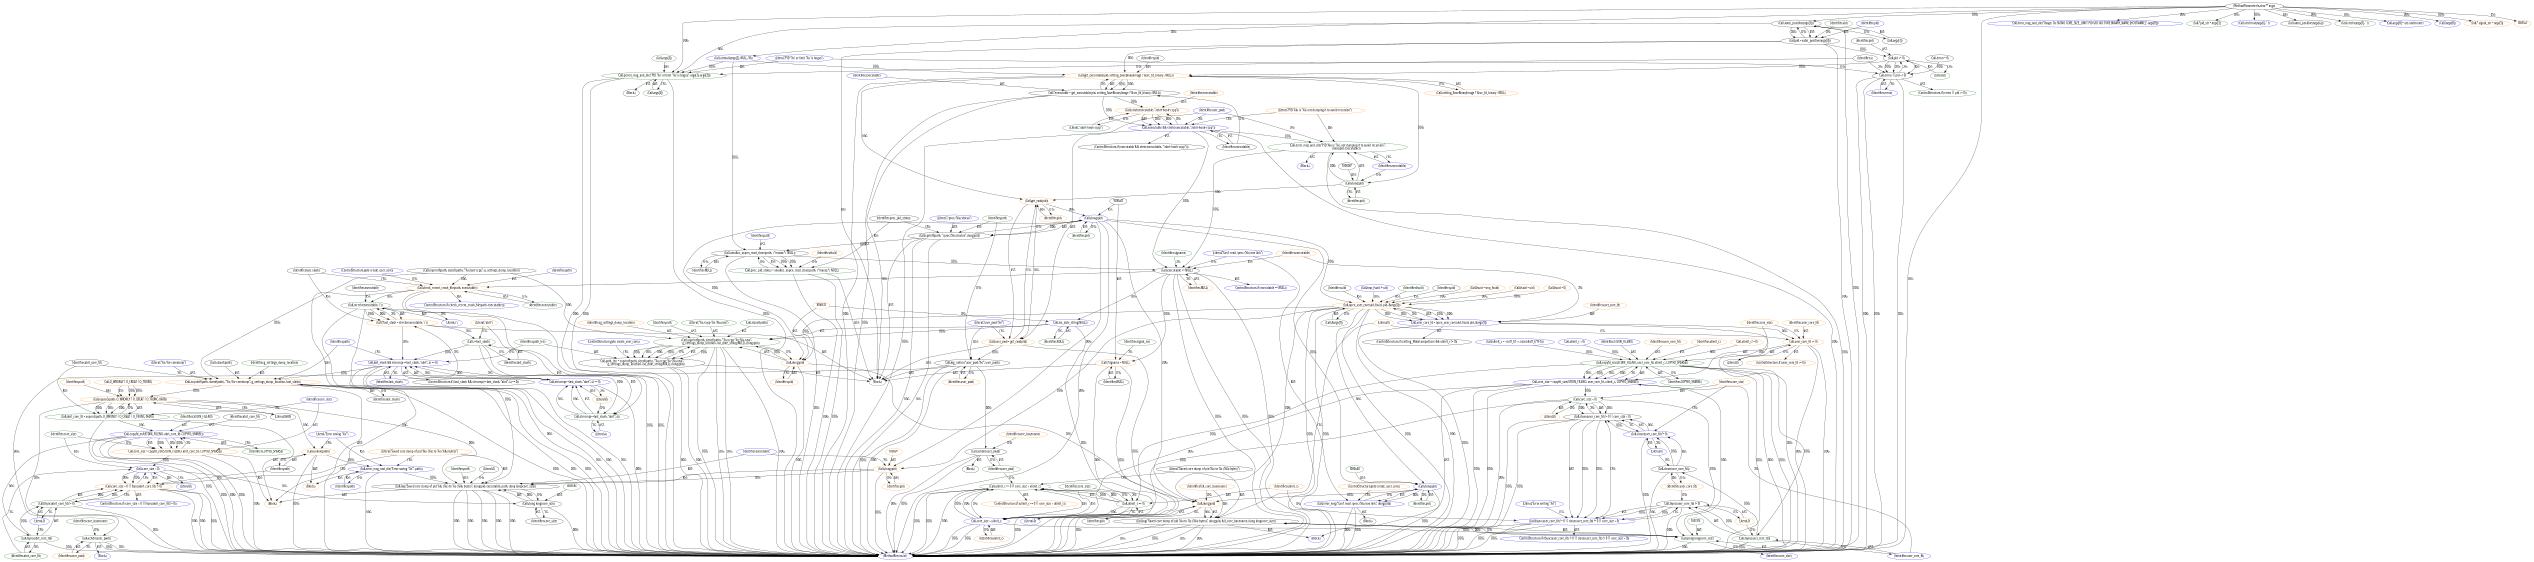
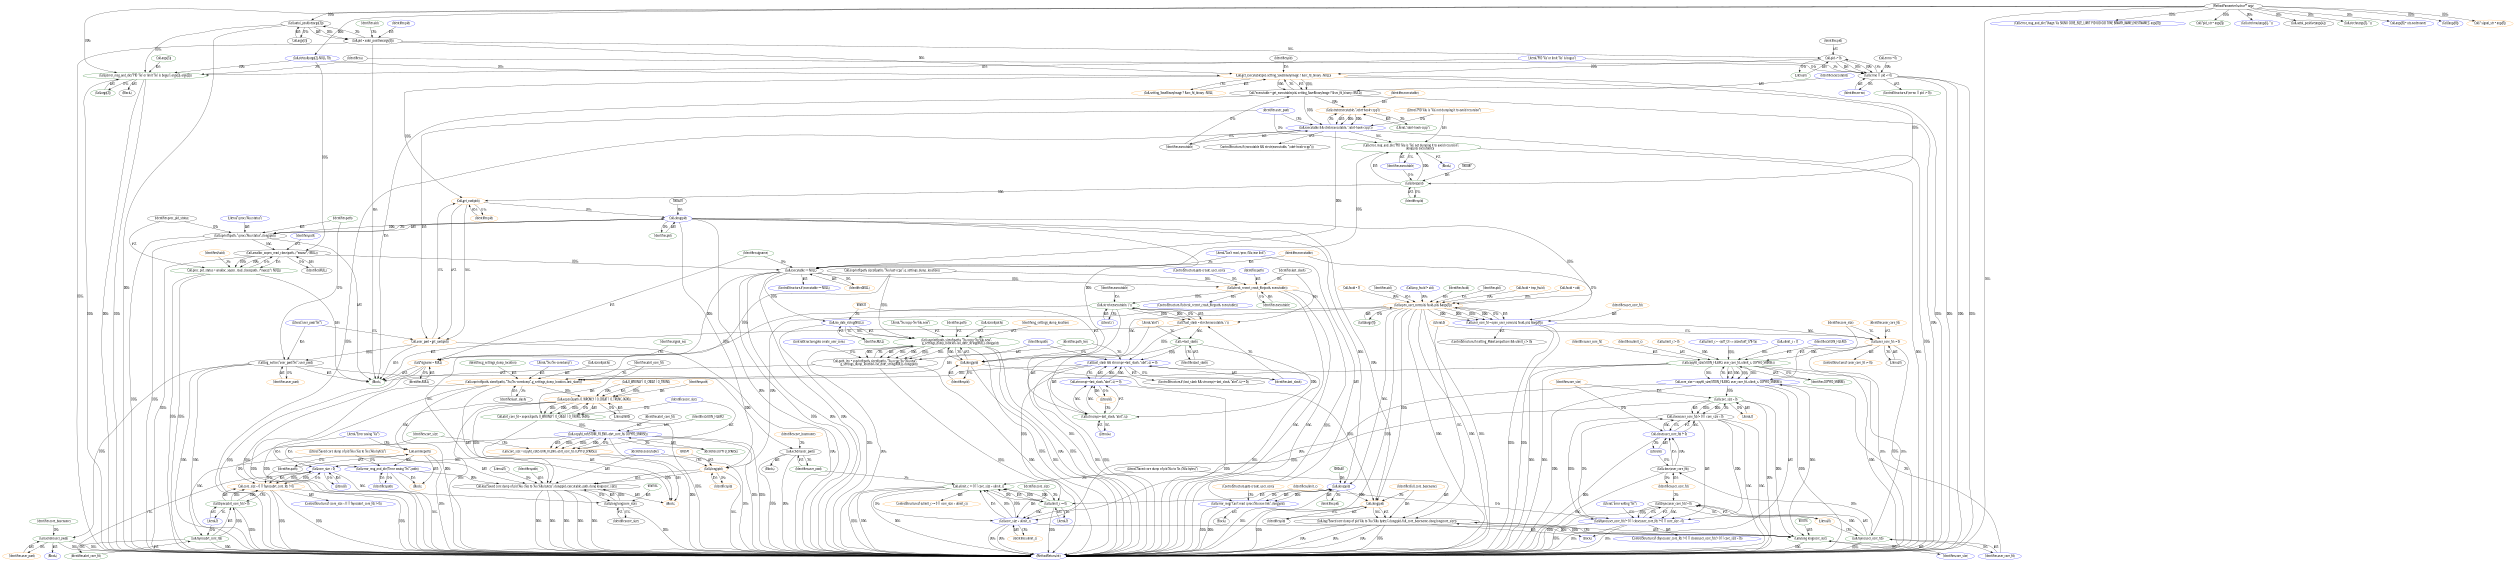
edge "(MethodParameterIn,char** argv)" -> "(Call,xatoi_positive(argv[4]))": label "AST: " -> "DDG: "
node "1000142": removed
edge "1000401" -> "(Call,*signame = NULL)": now "(Identifier,signame)" -> "(Call,*signame = NULL)"
